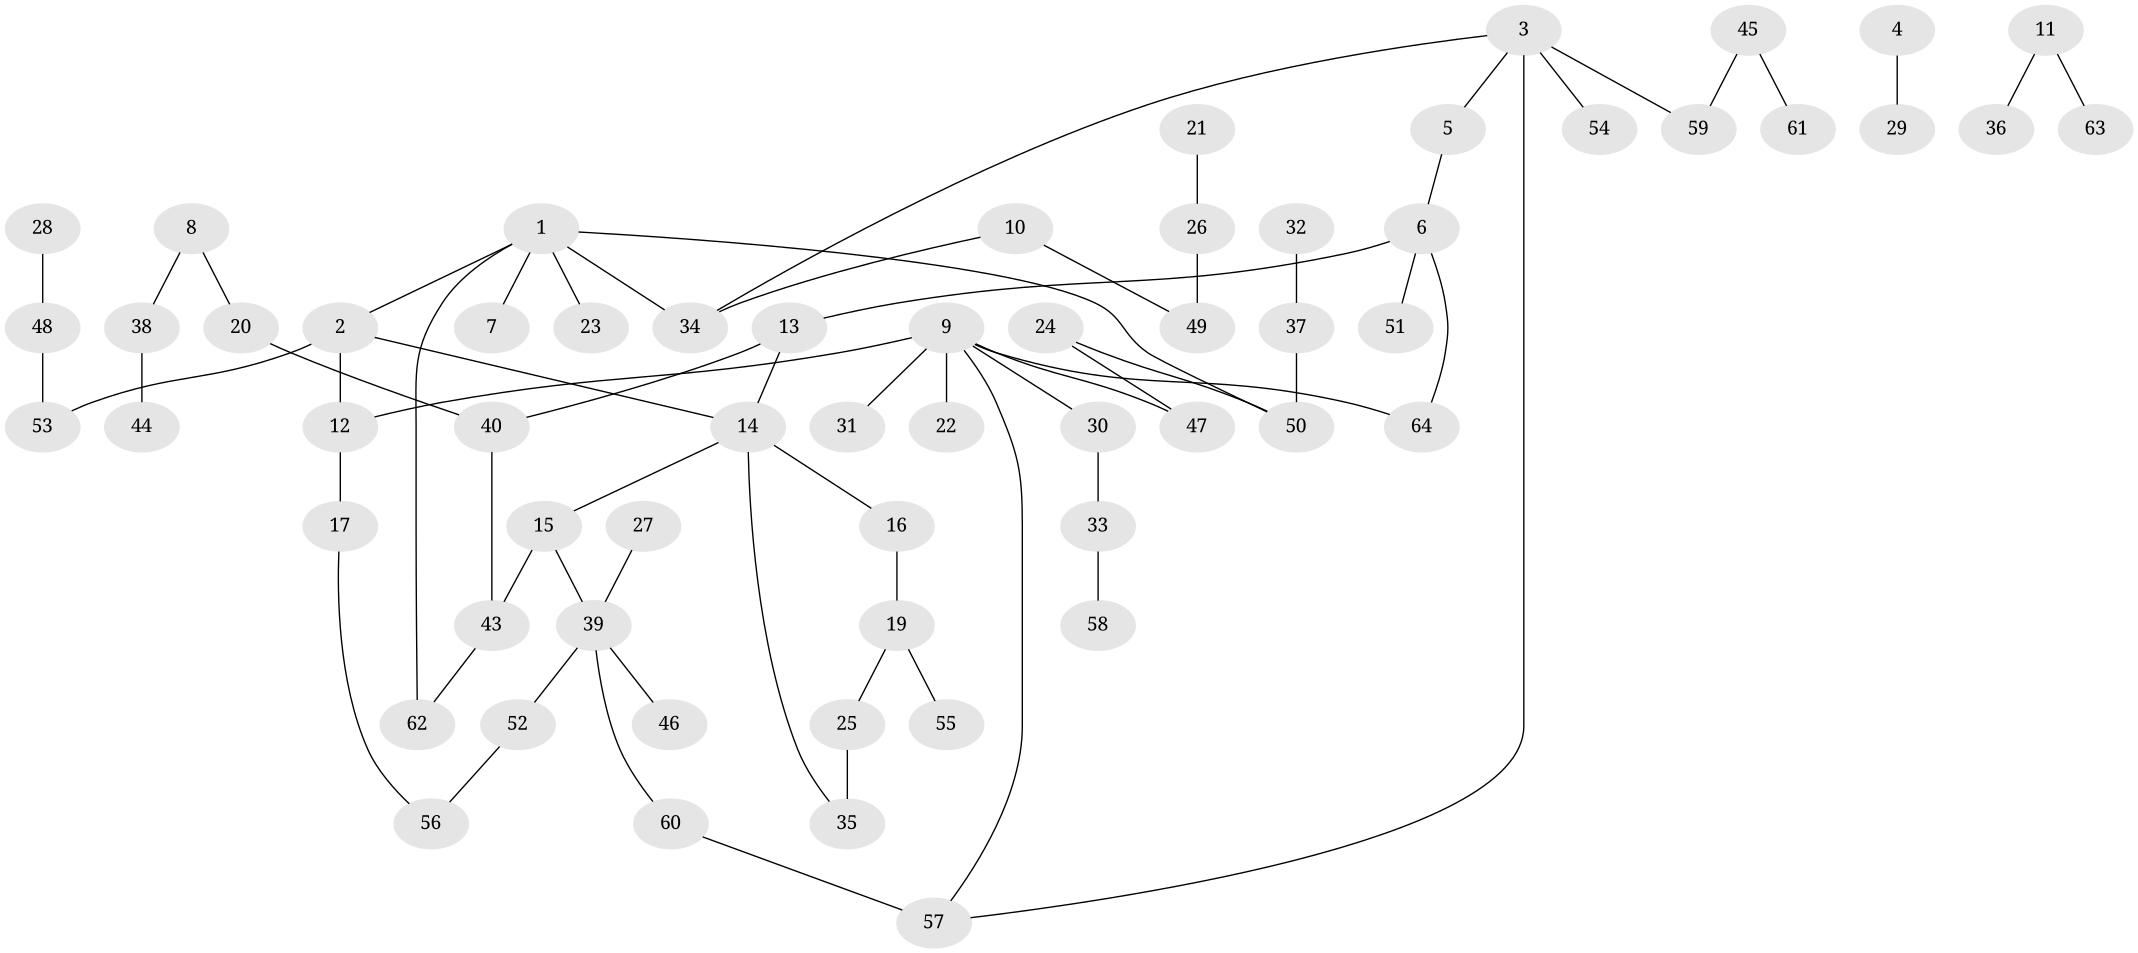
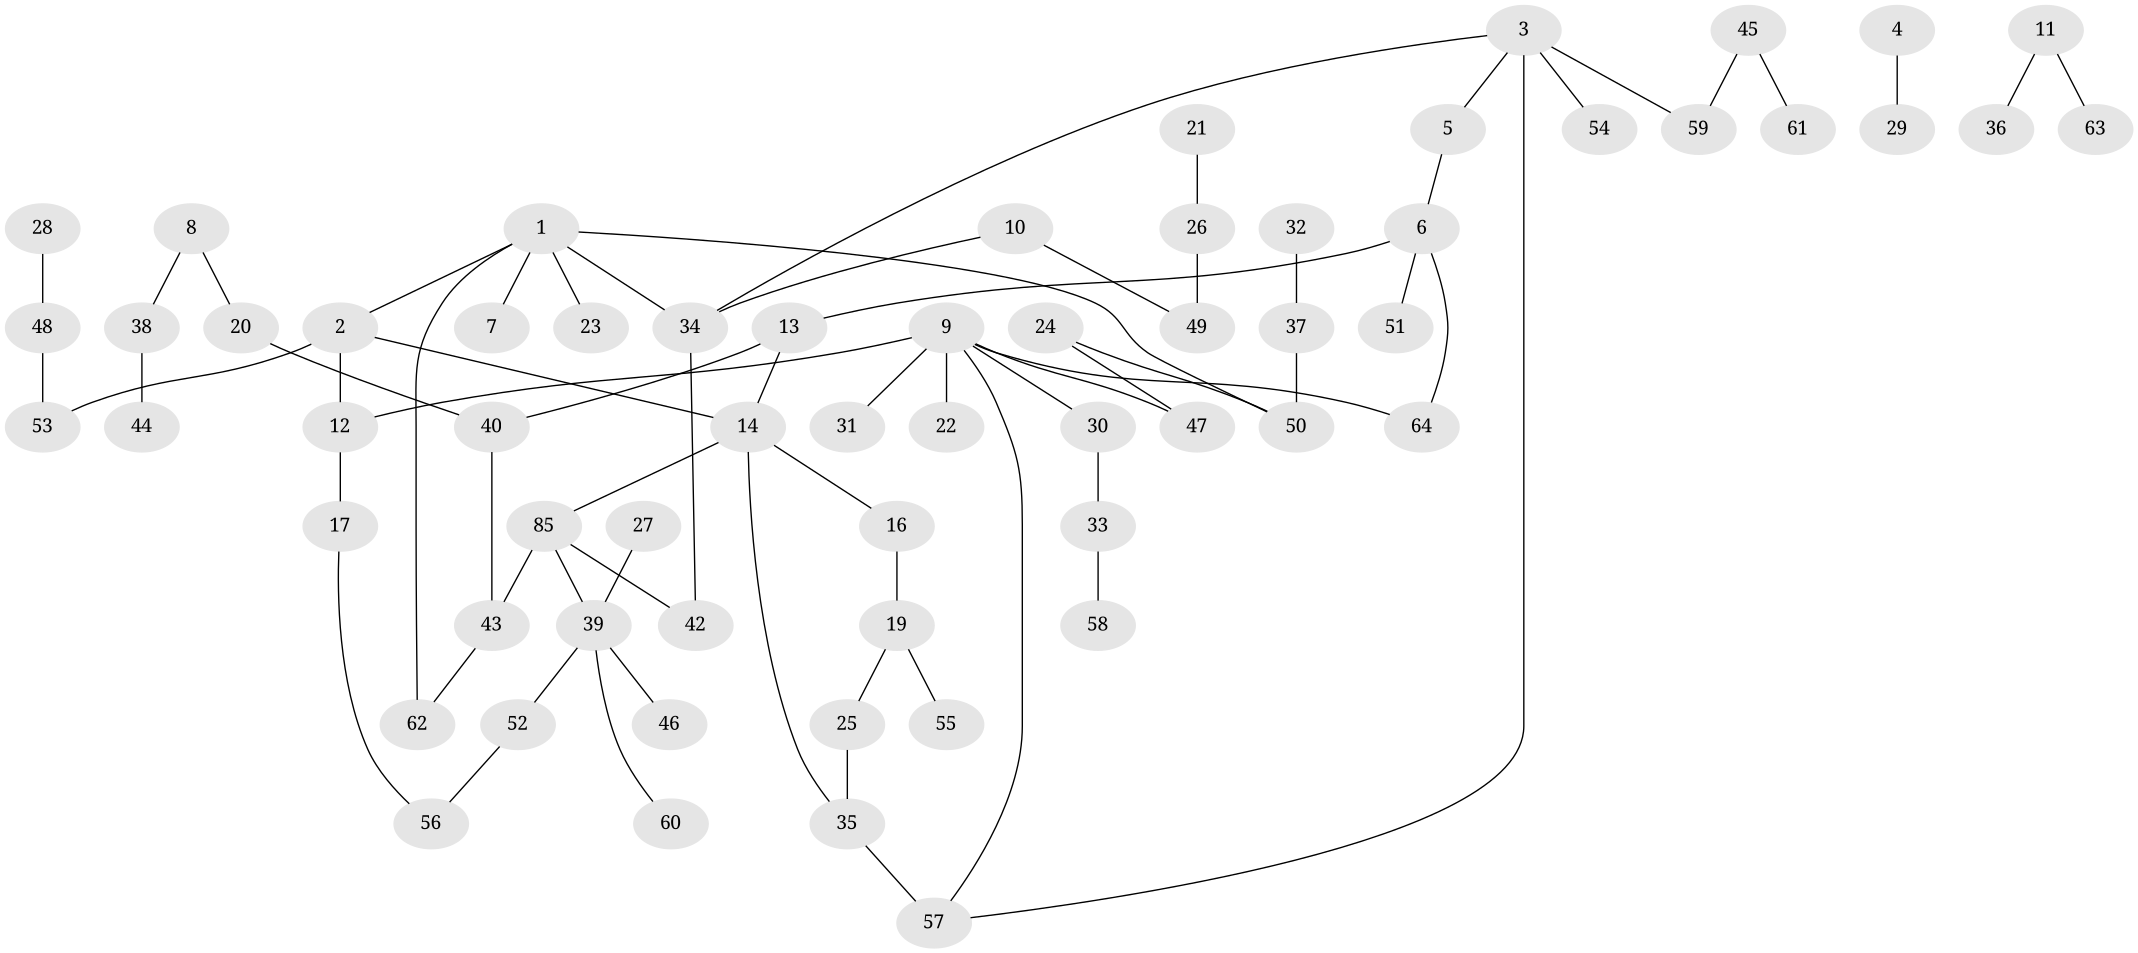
node "15": label "15" -> "85"
node "42": added
edge "60" -- "57": now "35" -- "57"
